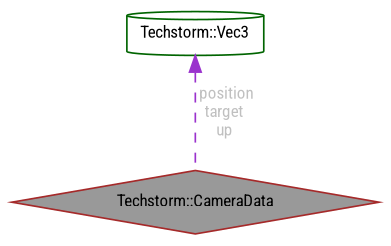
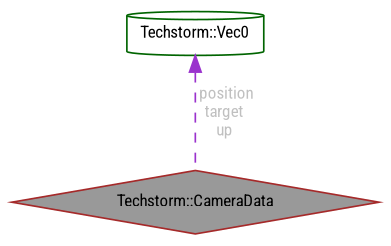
node "Techstorm::Vec3": label "Techstorm::Vec3" -> "Techstorm::Vec0"
